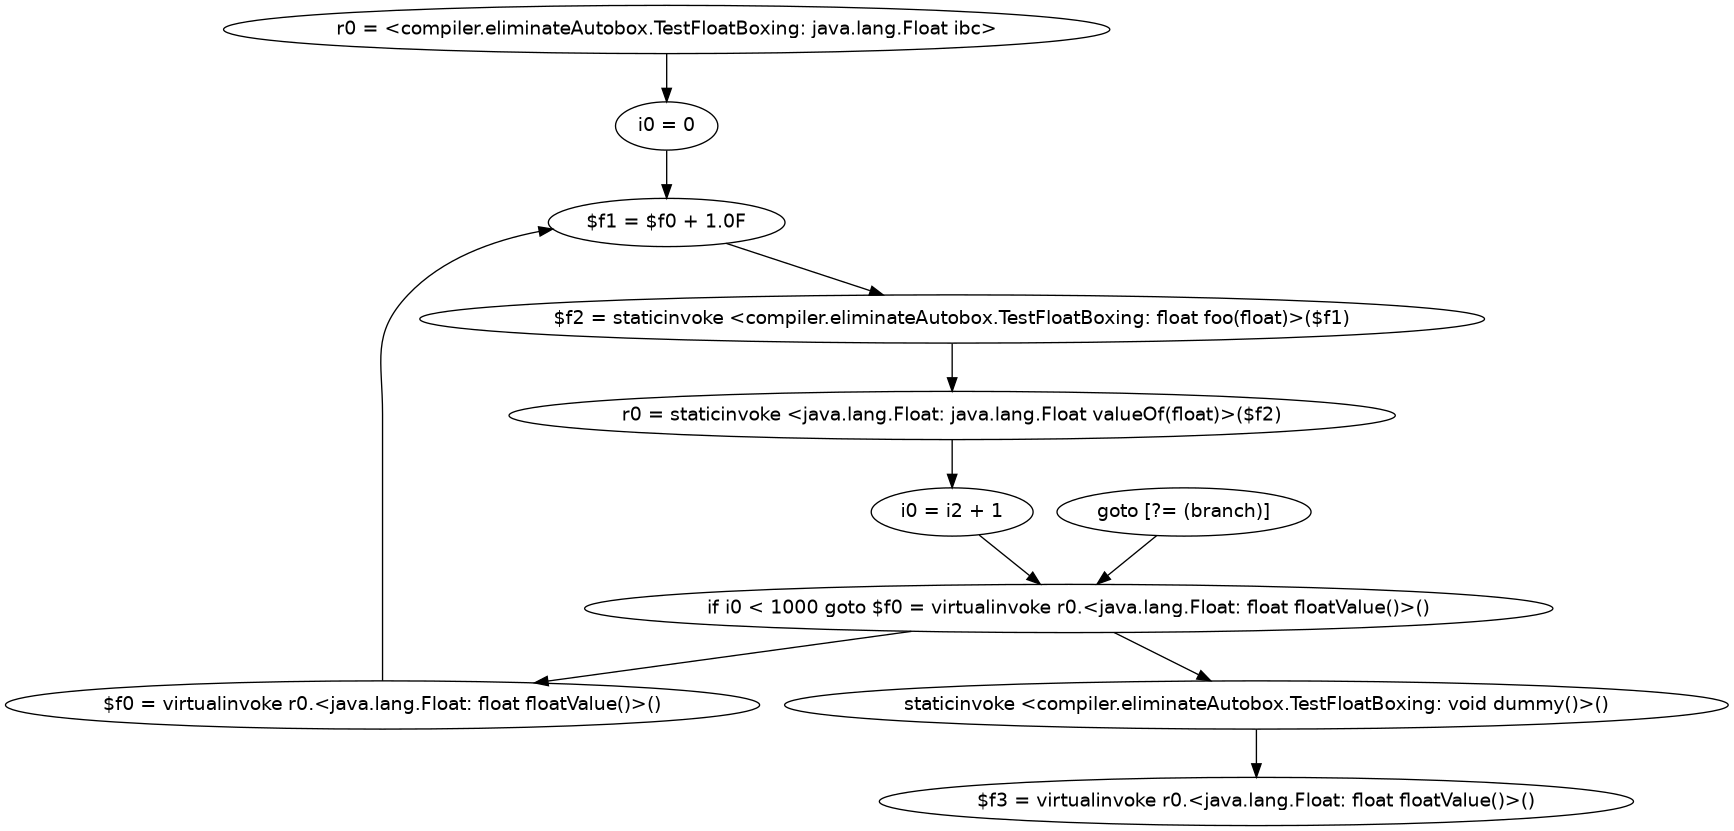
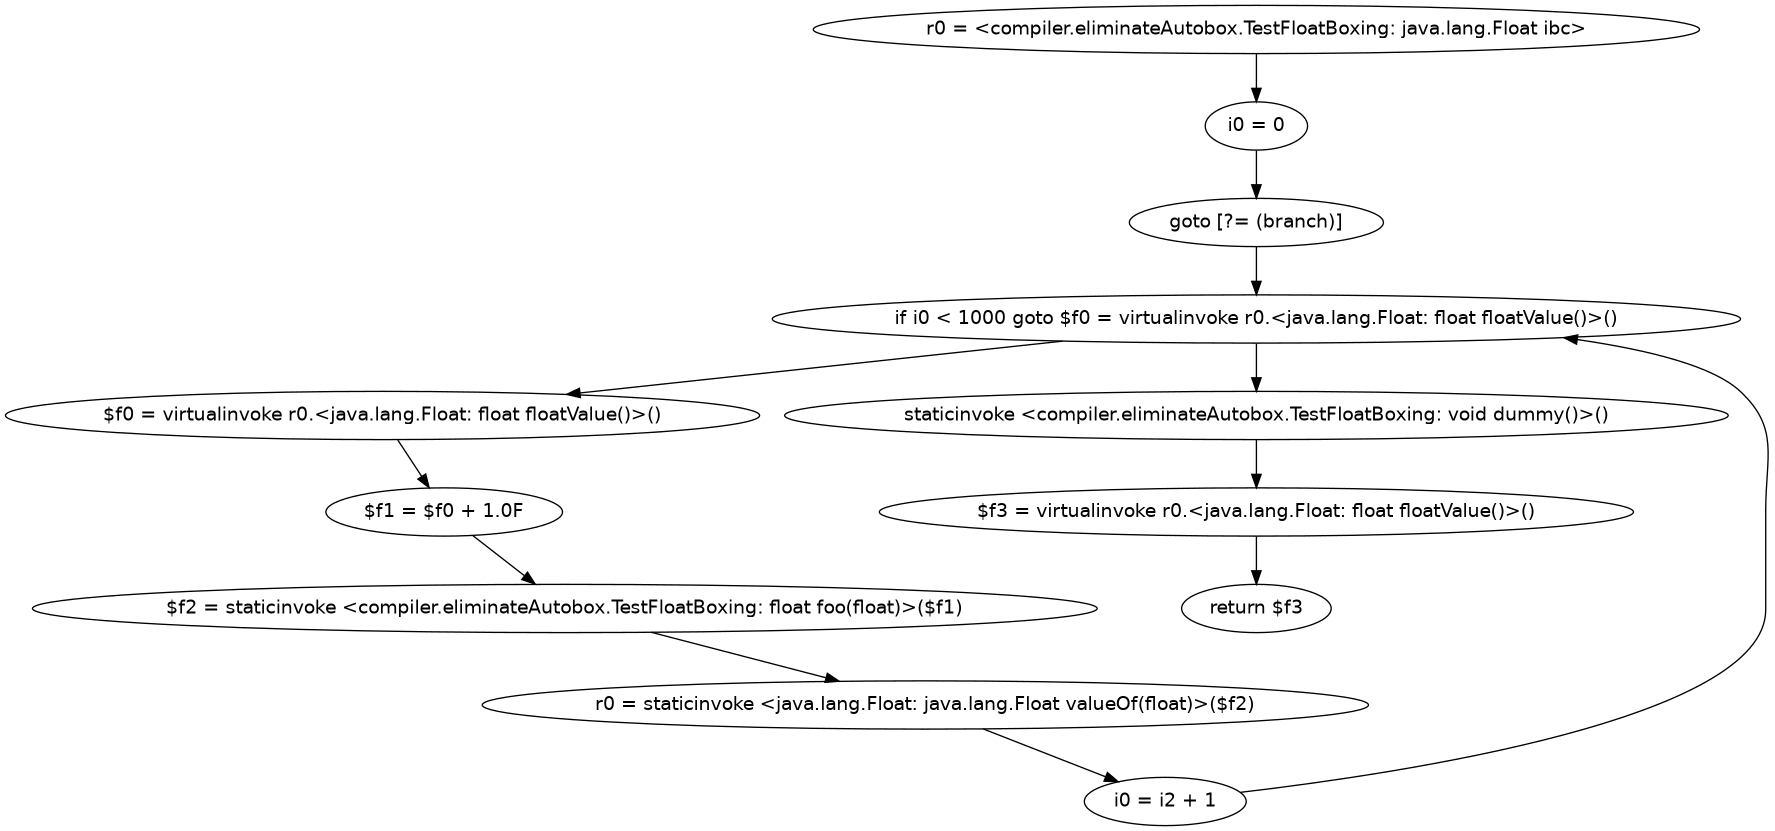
edge "i0 = 0" -> "$f1 = $f0 + 1.0F": now "i0 = 0" -> "goto [?= (branch)]"
node "return $f3": added
